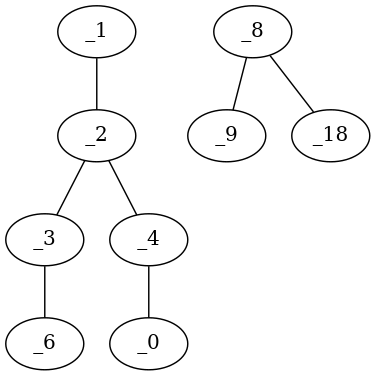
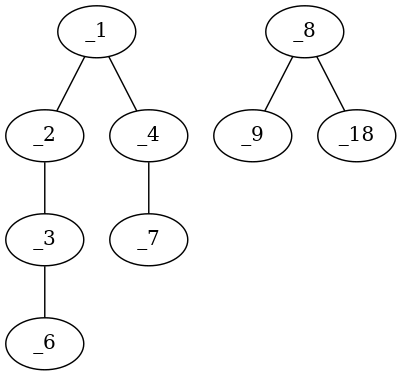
edge "_2" -- "_4": now "_1" -- "_4"
node "_0": label "_0" -> "_7"
